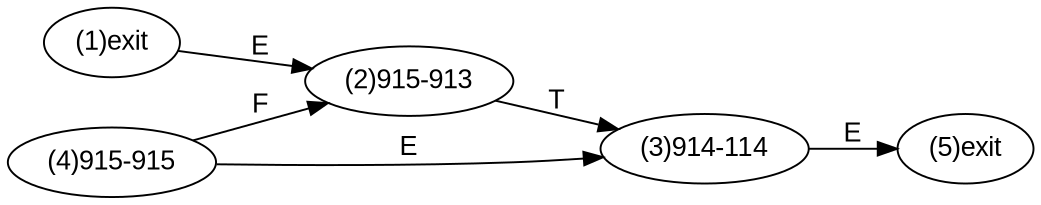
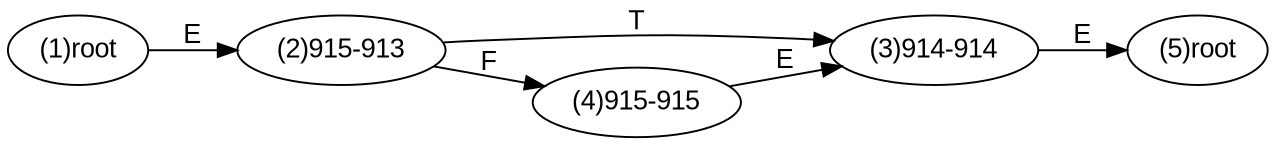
node "(1)exit": label "(1)exit" -> "(1)root"
edge "(4)915-915" -> "(2)915-913": reversed
node "(3)914-114": label "(3)914-114" -> "(3)914-914"
node "(5)exit": label "(5)exit" -> "(5)root"
